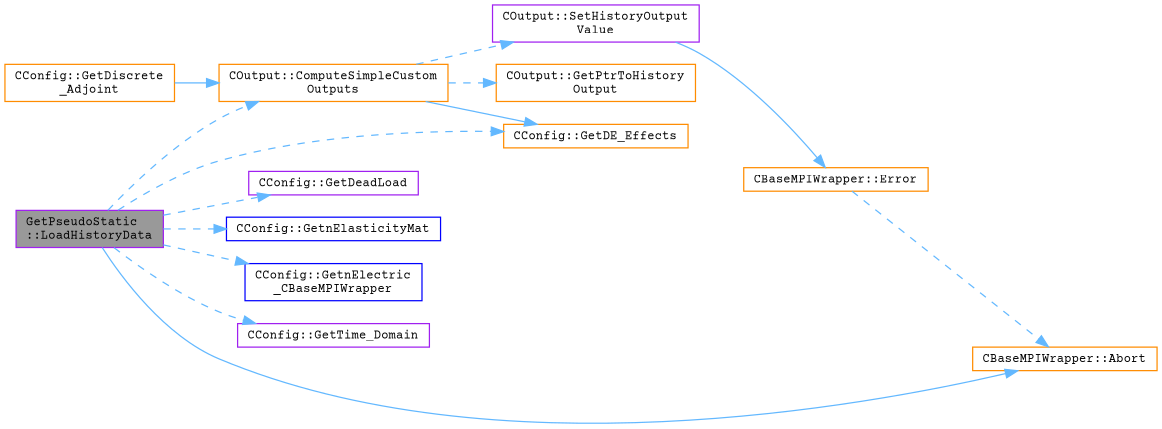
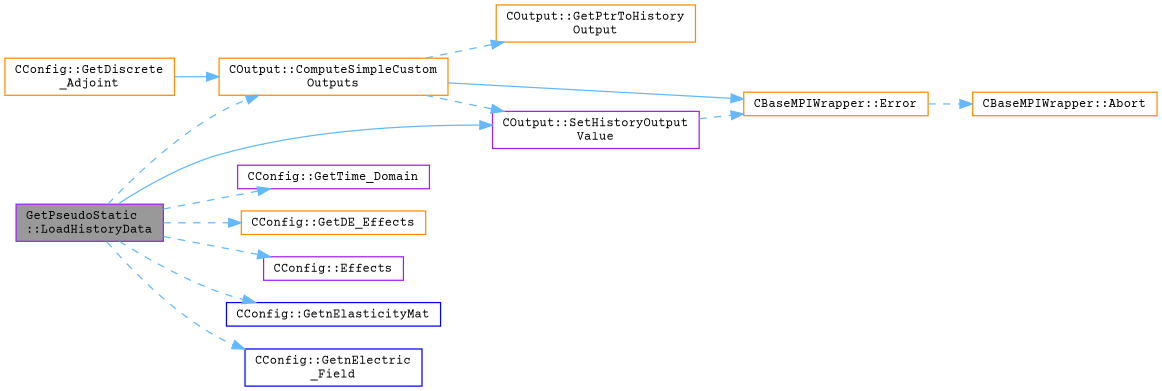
edge "COutput::SetHistoryOutput Value" -> "CBaseMPIWrapper::Error": style solid -> dashed
edge "COutput::ComputeSimpleCustom Outputs" -> "CConfig::GetDE_Effects": now "COutput::ComputeSimpleCustom Outputs" -> "CBaseMPIWrapper::Error"
node "CConfig::GetDeadLoad": label "CConfig::GetDeadLoad" -> "CConfig::Effects"
node "CConfig::GetnElectric _CBaseMPIWrapper": label "CConfig::GetnElectric _CBaseMPIWrapper" -> "CConfig::GetnElectric _Field"
edge "GetPseudoStatic ::LoadHistoryData" -> "CBaseMPIWrapper::Abort": now "GetPseudoStatic ::LoadHistoryData" -> "COutput::SetHistoryOutput Value"
